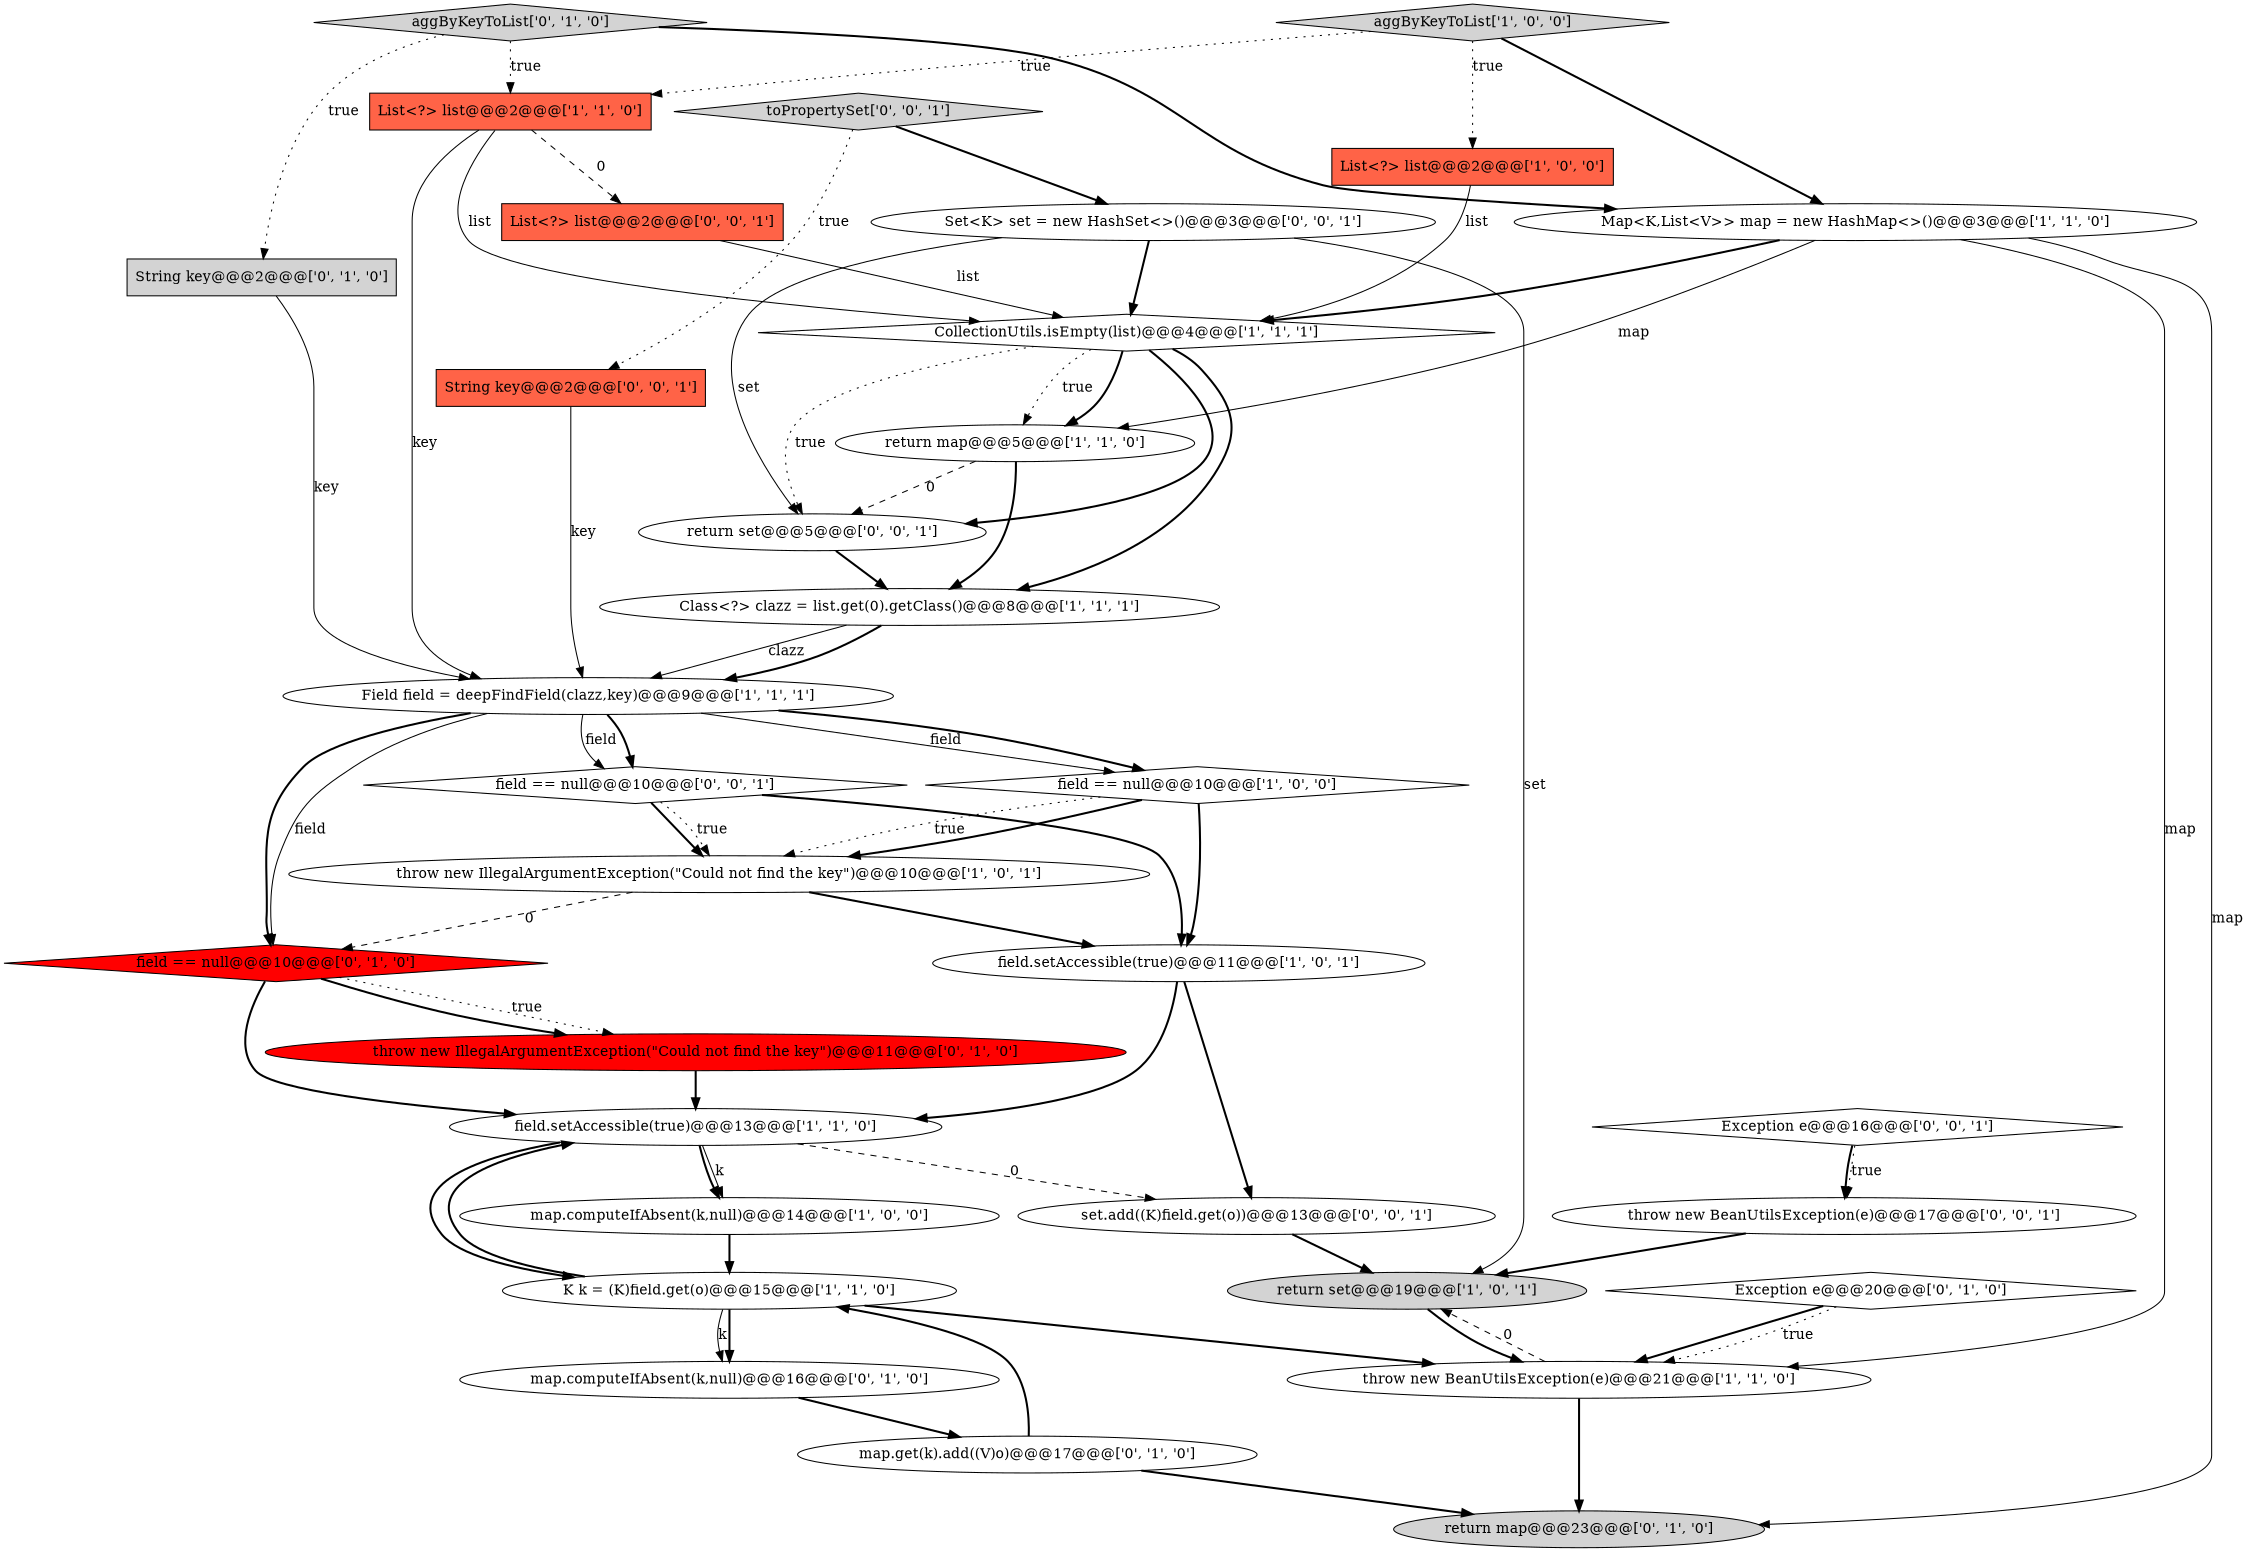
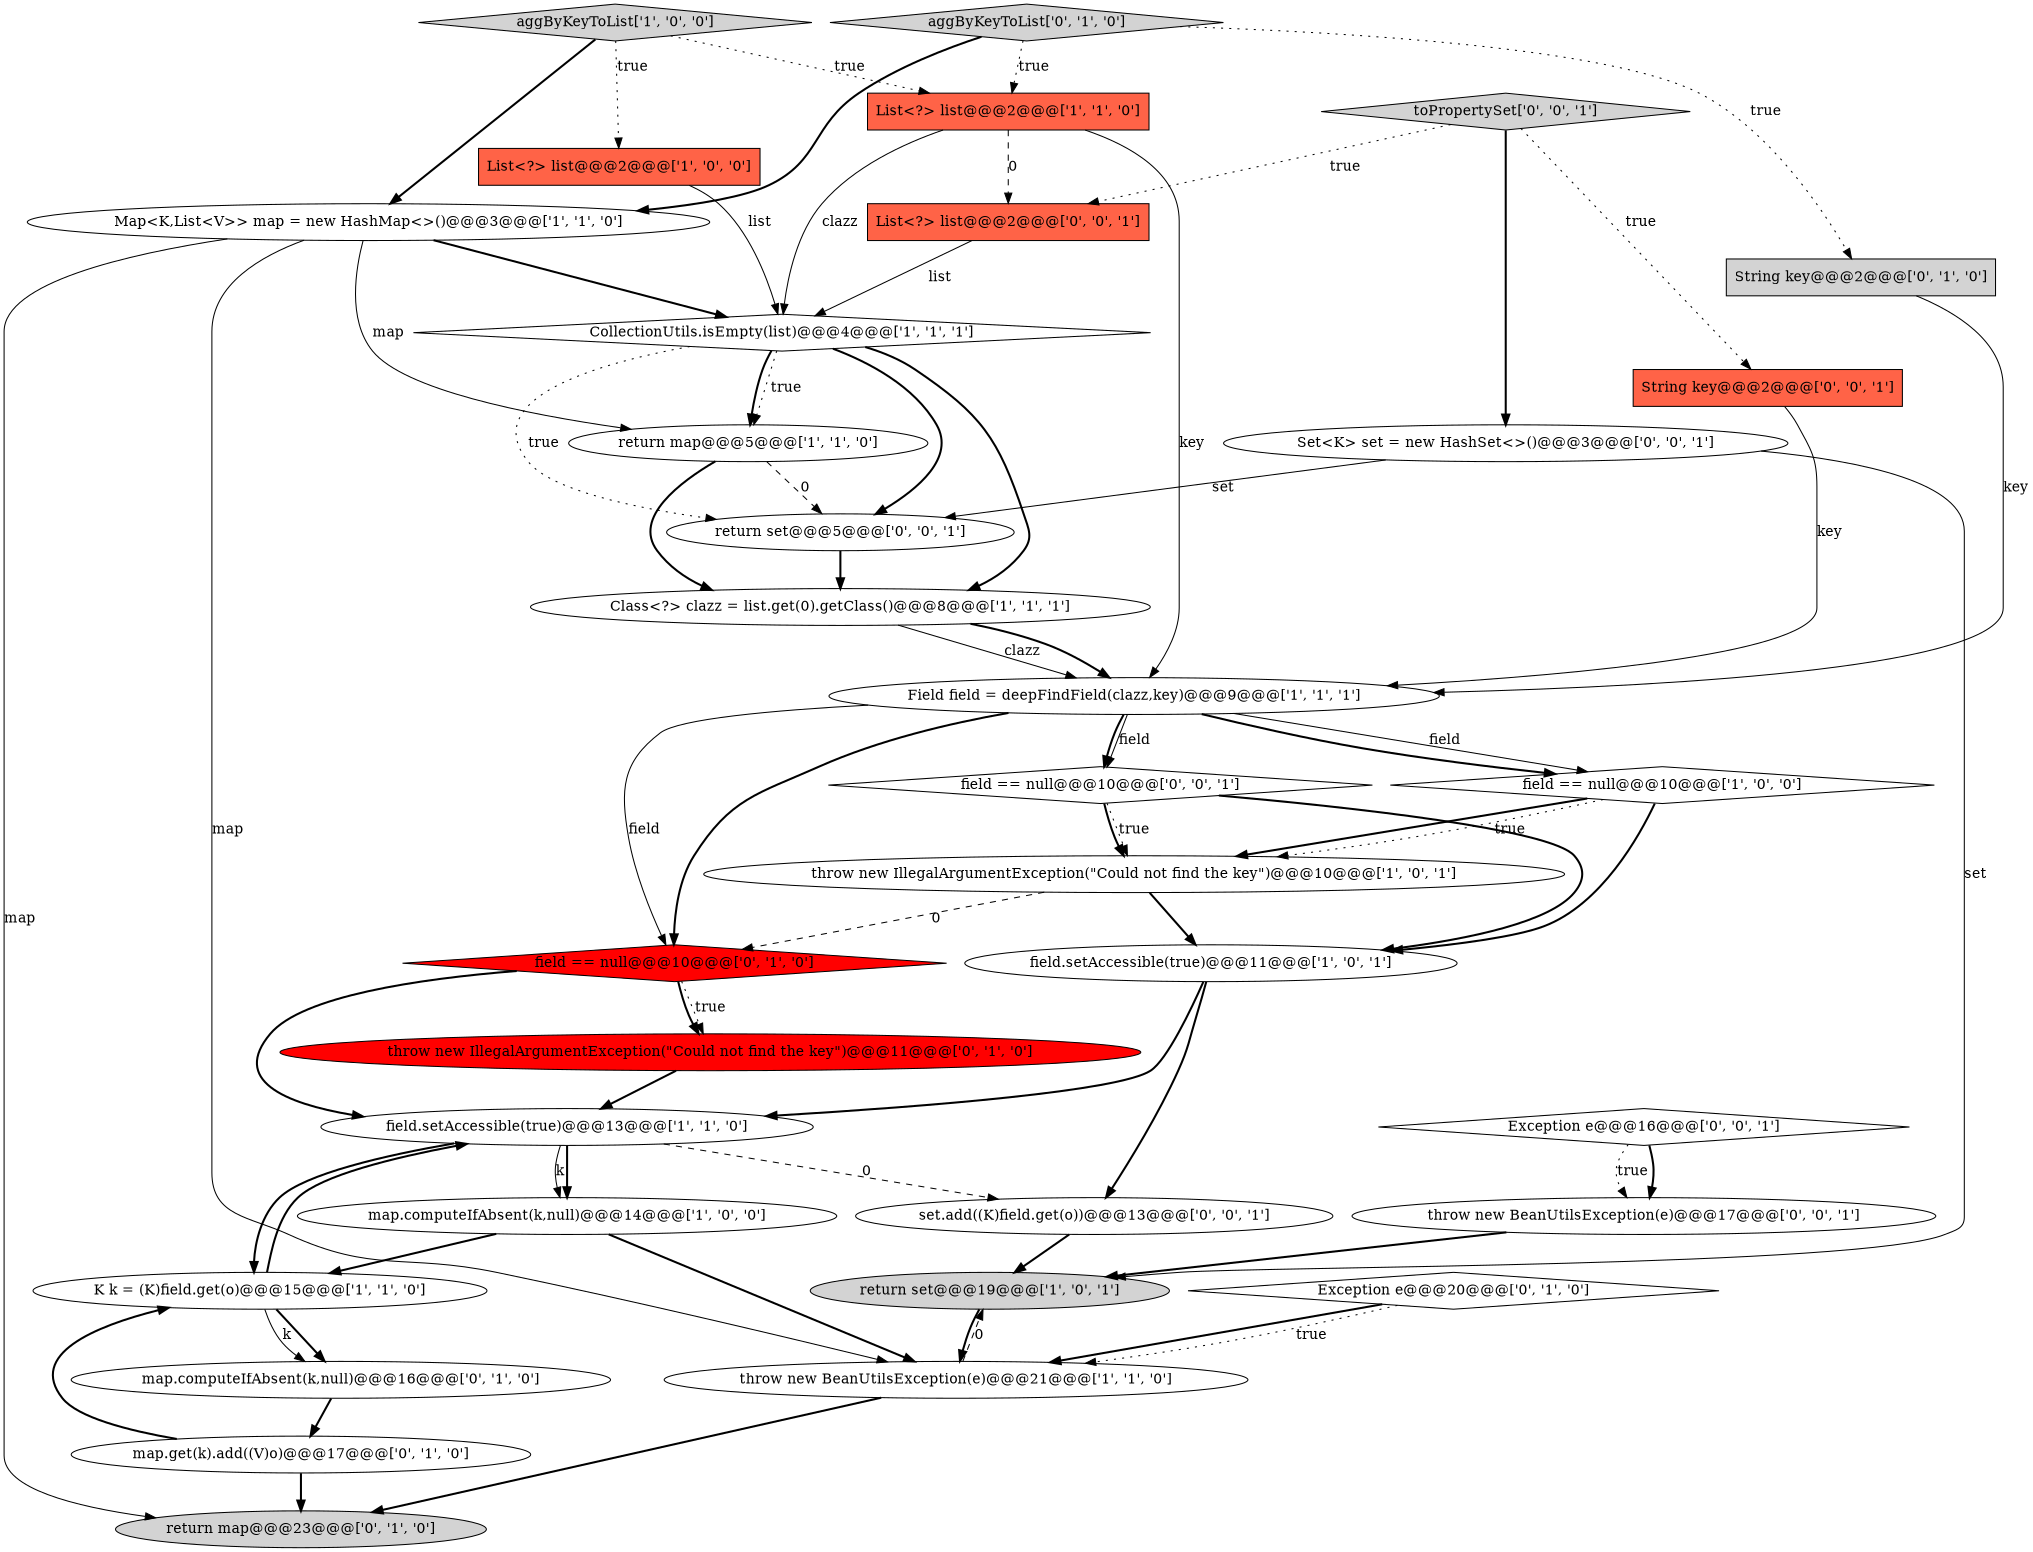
edge "toPropertySet['0', '0', '1']" -> "List<?> list@@@2@@@['0', '0', '1']": added, label "true"
edge "List<?> list@@@2@@@['1', '1', '0']" -> "CollectionUtils.isEmpty(list)@@@4@@@['1', '1', '1']": label "list" -> "clazz"
edge "Set<K> set = new HashSet<>()@@@3@@@['0', '0', '1']" -> "CollectionUtils.isEmpty(list)@@@4@@@['1', '1', '1']": removed
edge "K k = (K)field.get(o)@@@15@@@['1', '1', '0']" -> "throw new BeanUtilsException(e)@@@21@@@['1', '1', '0']": now "map.computeIfAbsent(k,null)@@@14@@@['1', '0', '0']" -> "throw new BeanUtilsException(e)@@@21@@@['1', '1', '0']"
